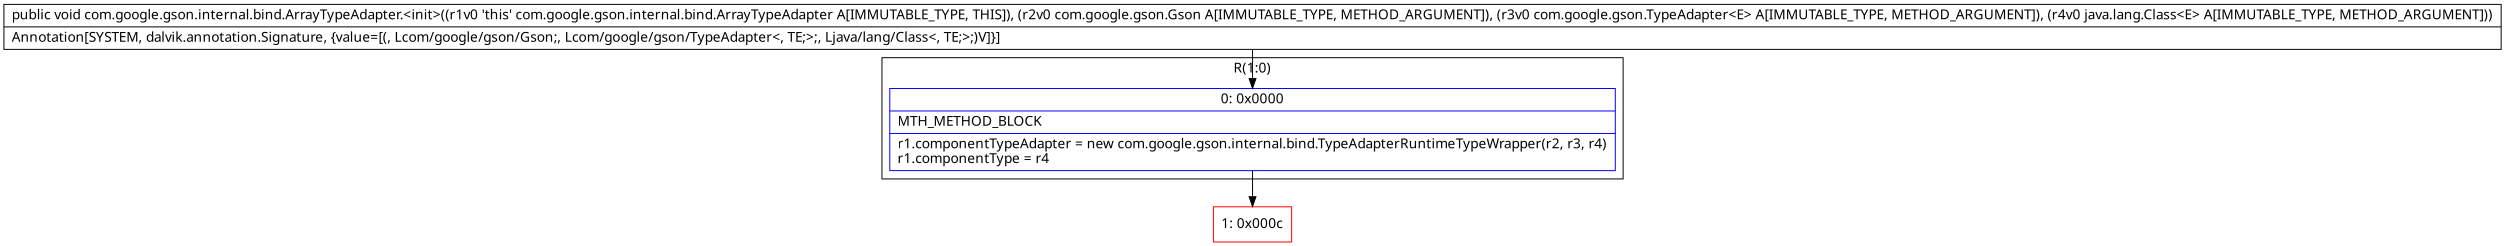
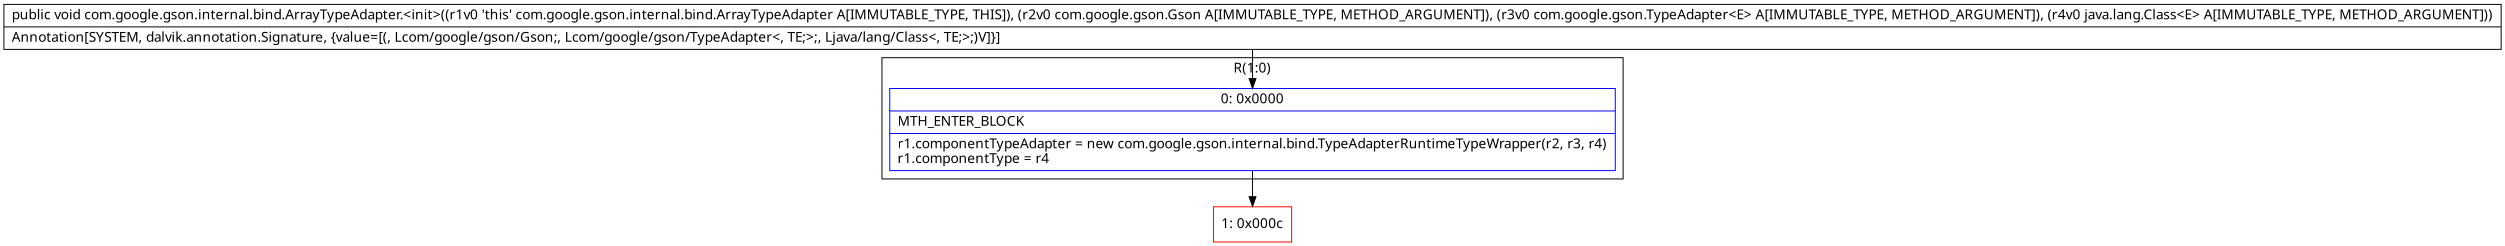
node "0: 0x0000": text "MTH_METHOD_BLOCK" -> "MTH_ENTER_BLOCK"
